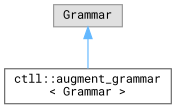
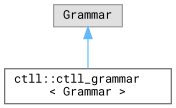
node "ctll::augment_grammar < Grammar >": label "ctll::augment_grammar < Grammar >" -> "ctll::ctll_grammar < Grammar >"
